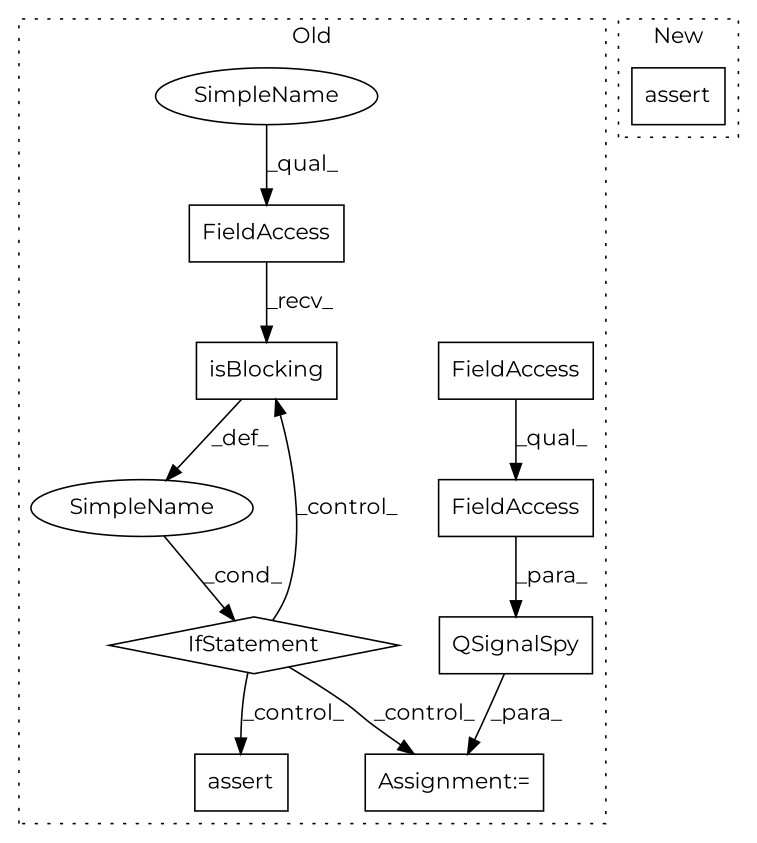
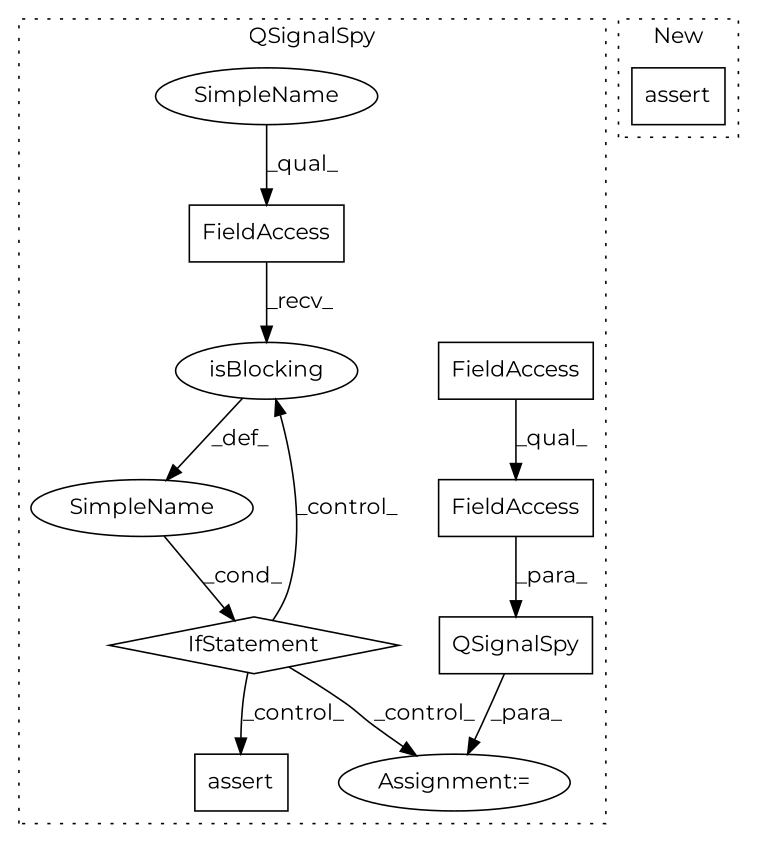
cluster "Old": label "Old" -> "QSignalSpy"
node "isBlocking": shape box -> ellipse
node "Assignment:=": shape box -> ellipse
